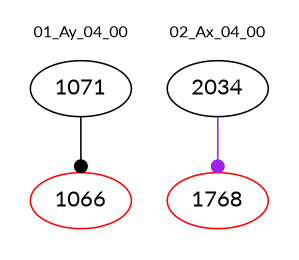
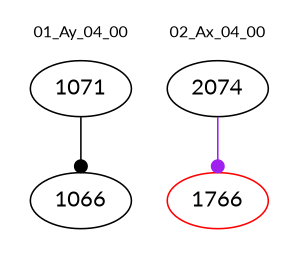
node "2034": label "2034" -> "2074"
node "1066": color red -> black
node "1768": label "1768" -> "1766"
